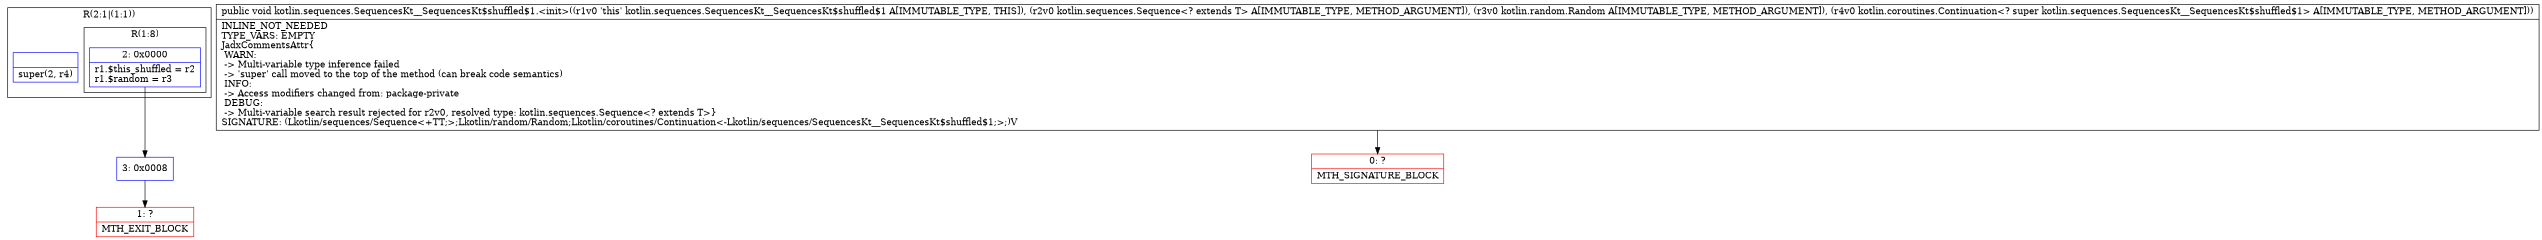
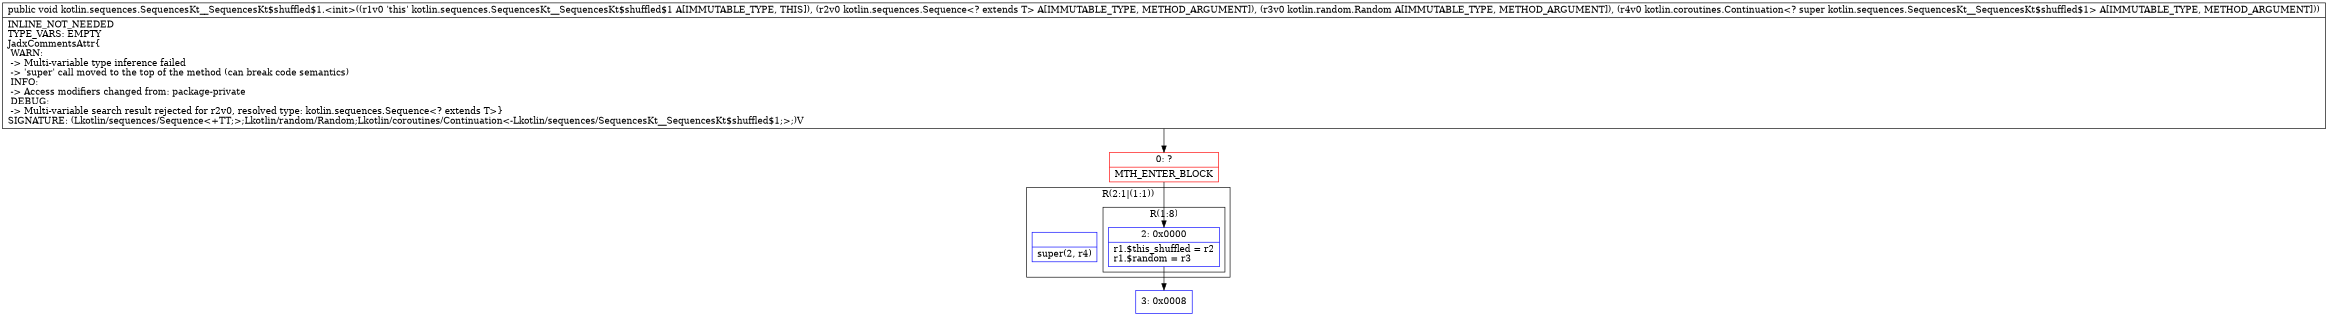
node "0: ?": text "MTH_SIGNATURE_BLOCK" -> "MTH_ENTER_BLOCK"
edge "0: ?" -> "2: 0x0000": added
node "1: ?": removed
